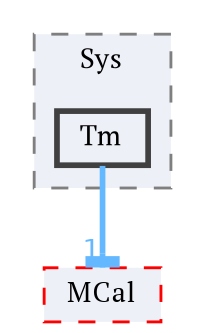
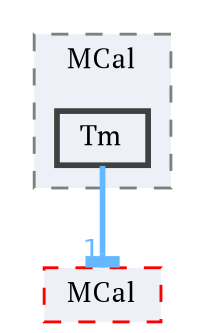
cluster "Sys": label "Sys" -> "MCal"
